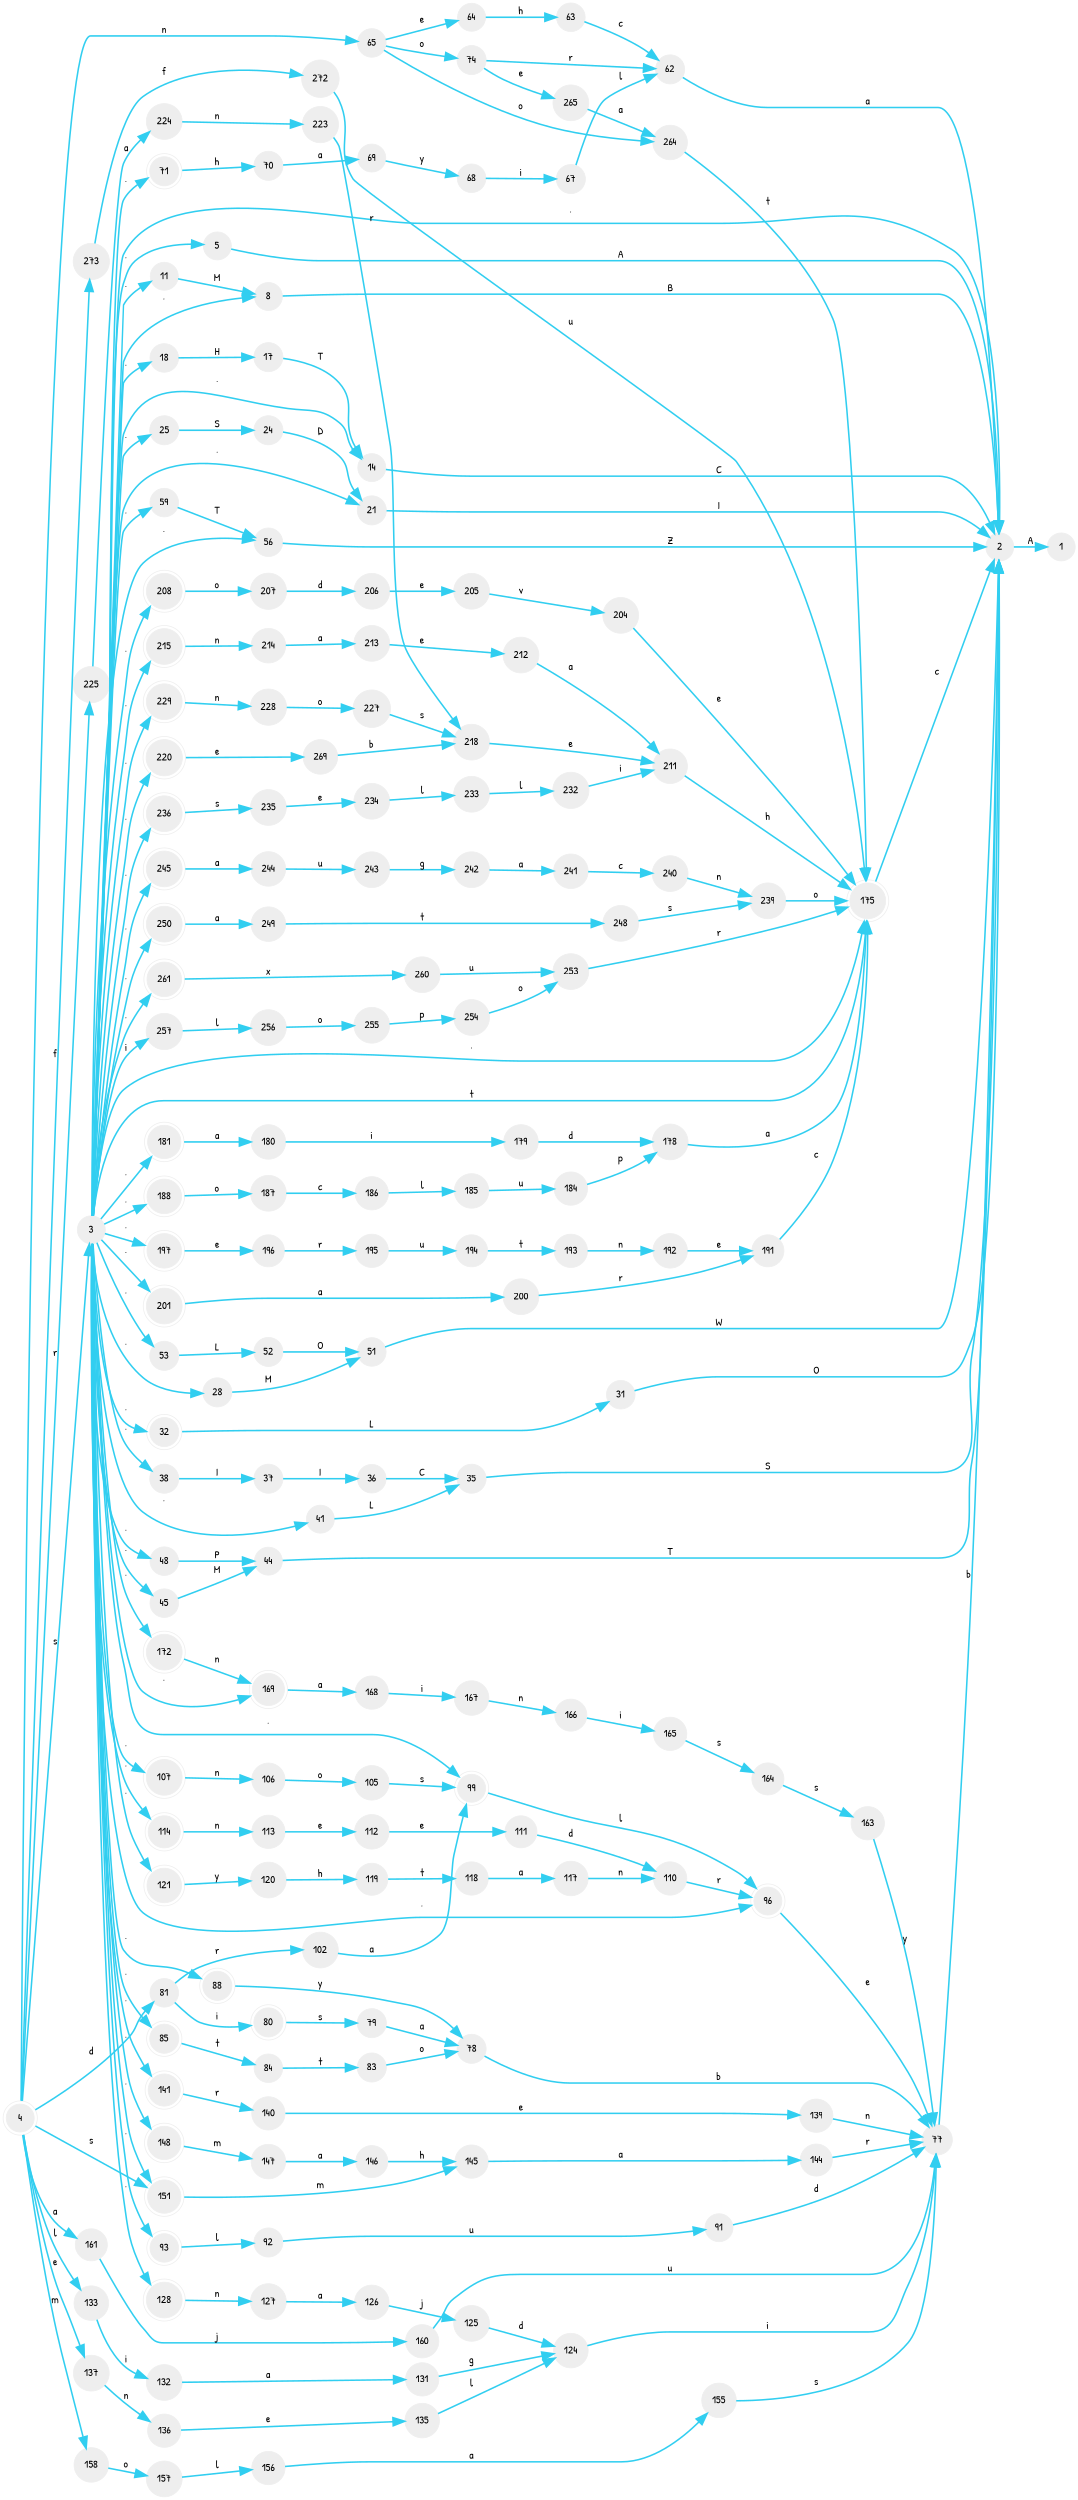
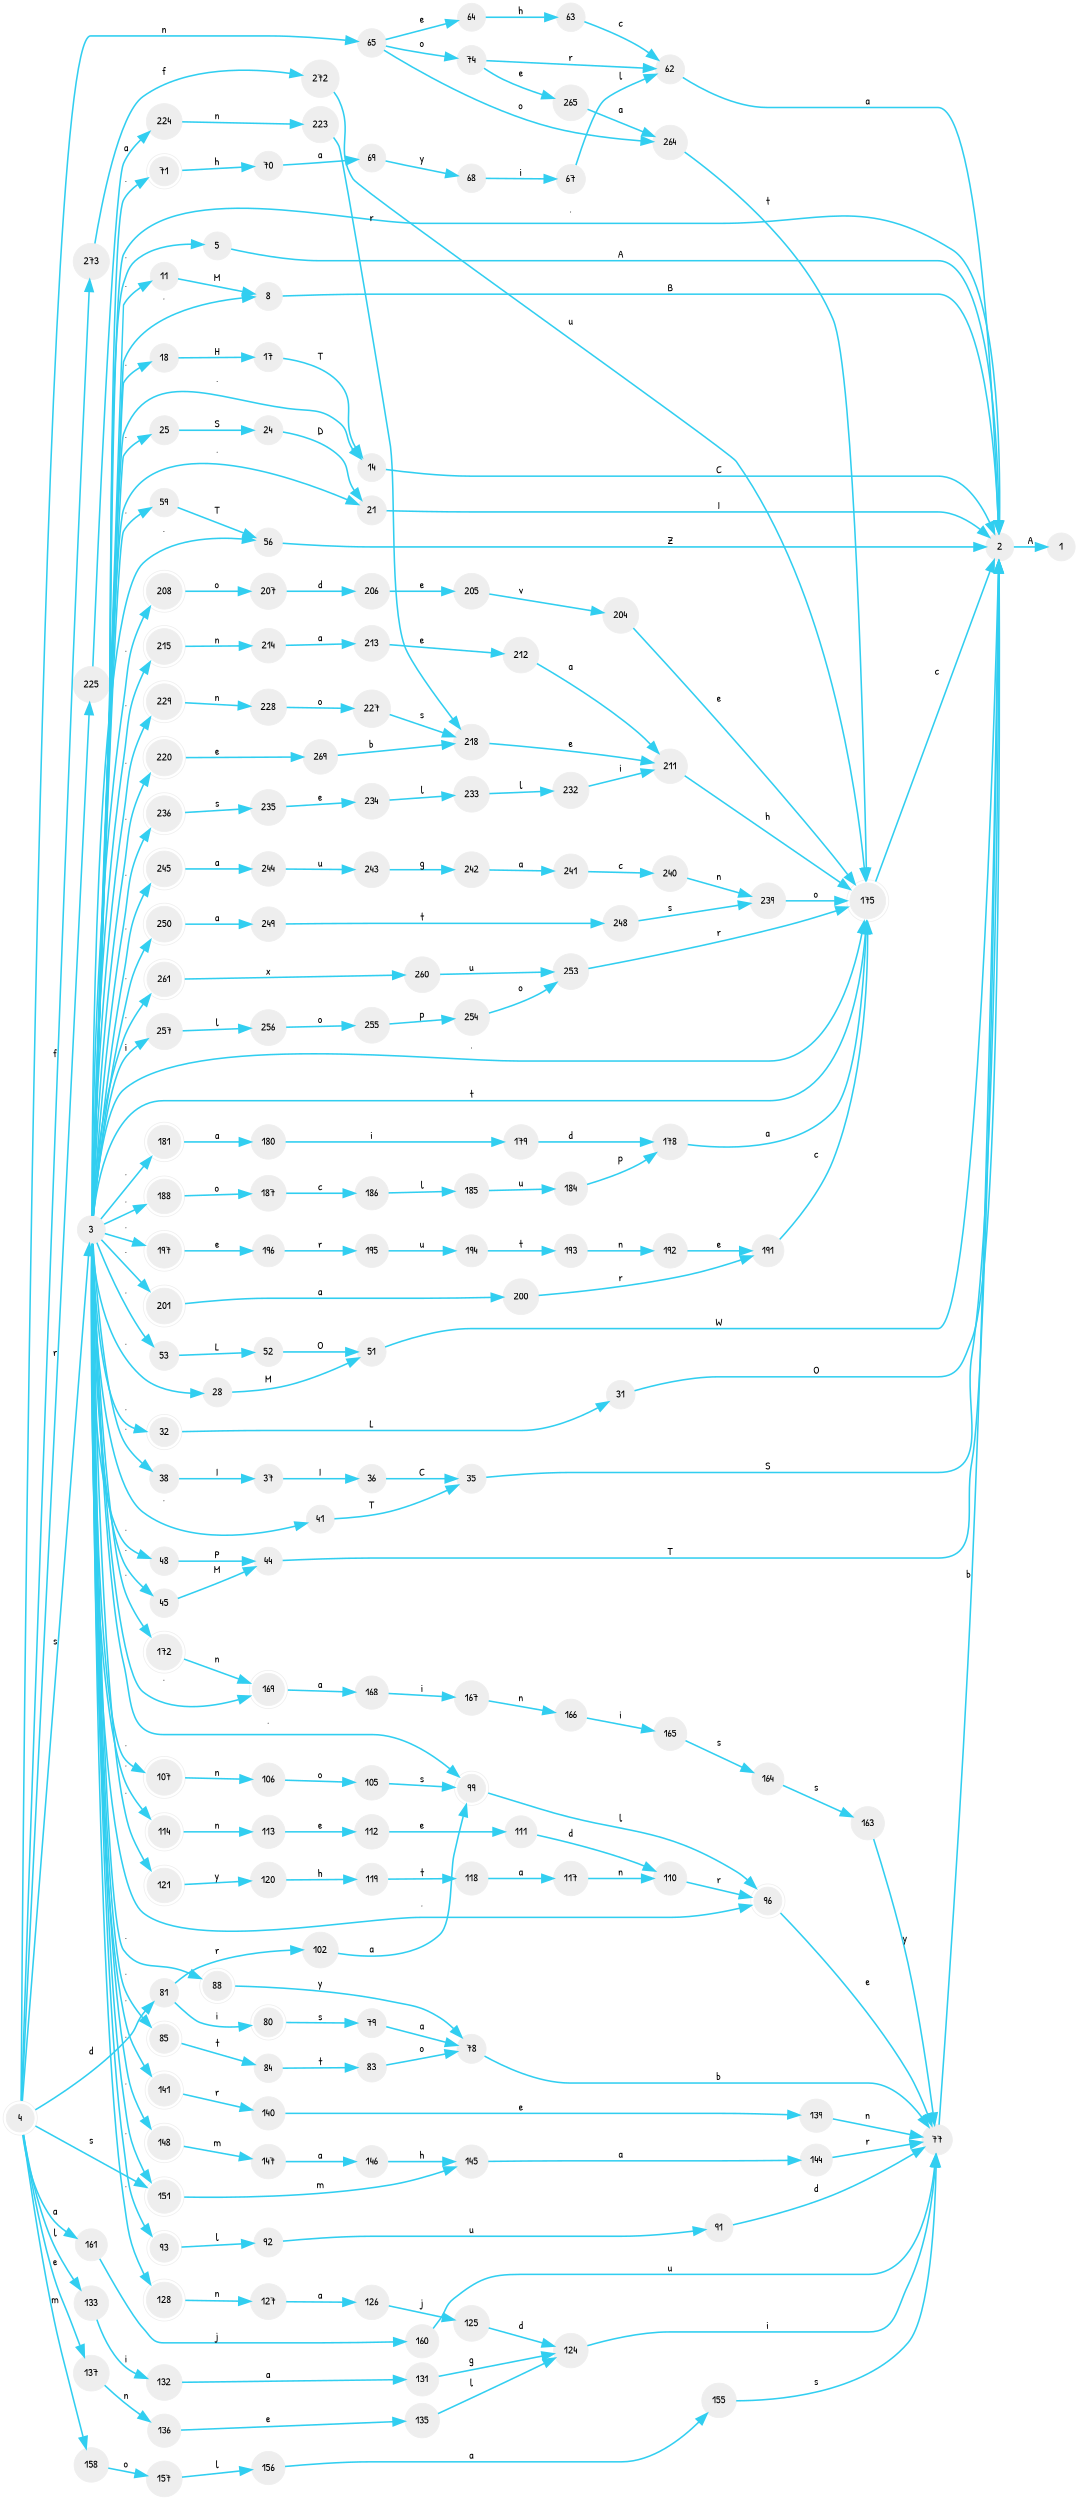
edge "41" -> "35": label "L" -> "T"
